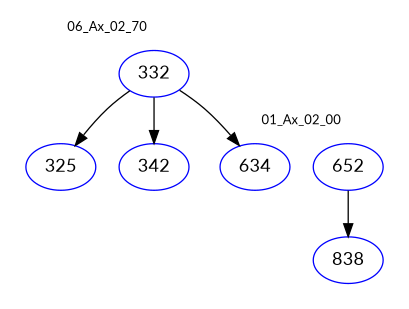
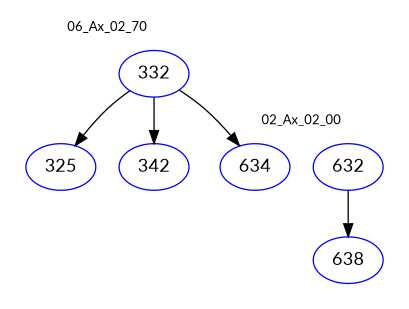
cluster "01_Ax_02_00": label "01_Ax_02_00" -> "02_Ax_02_00"
node "652": label "652" -> "632"
node "838": label "838" -> "638"
